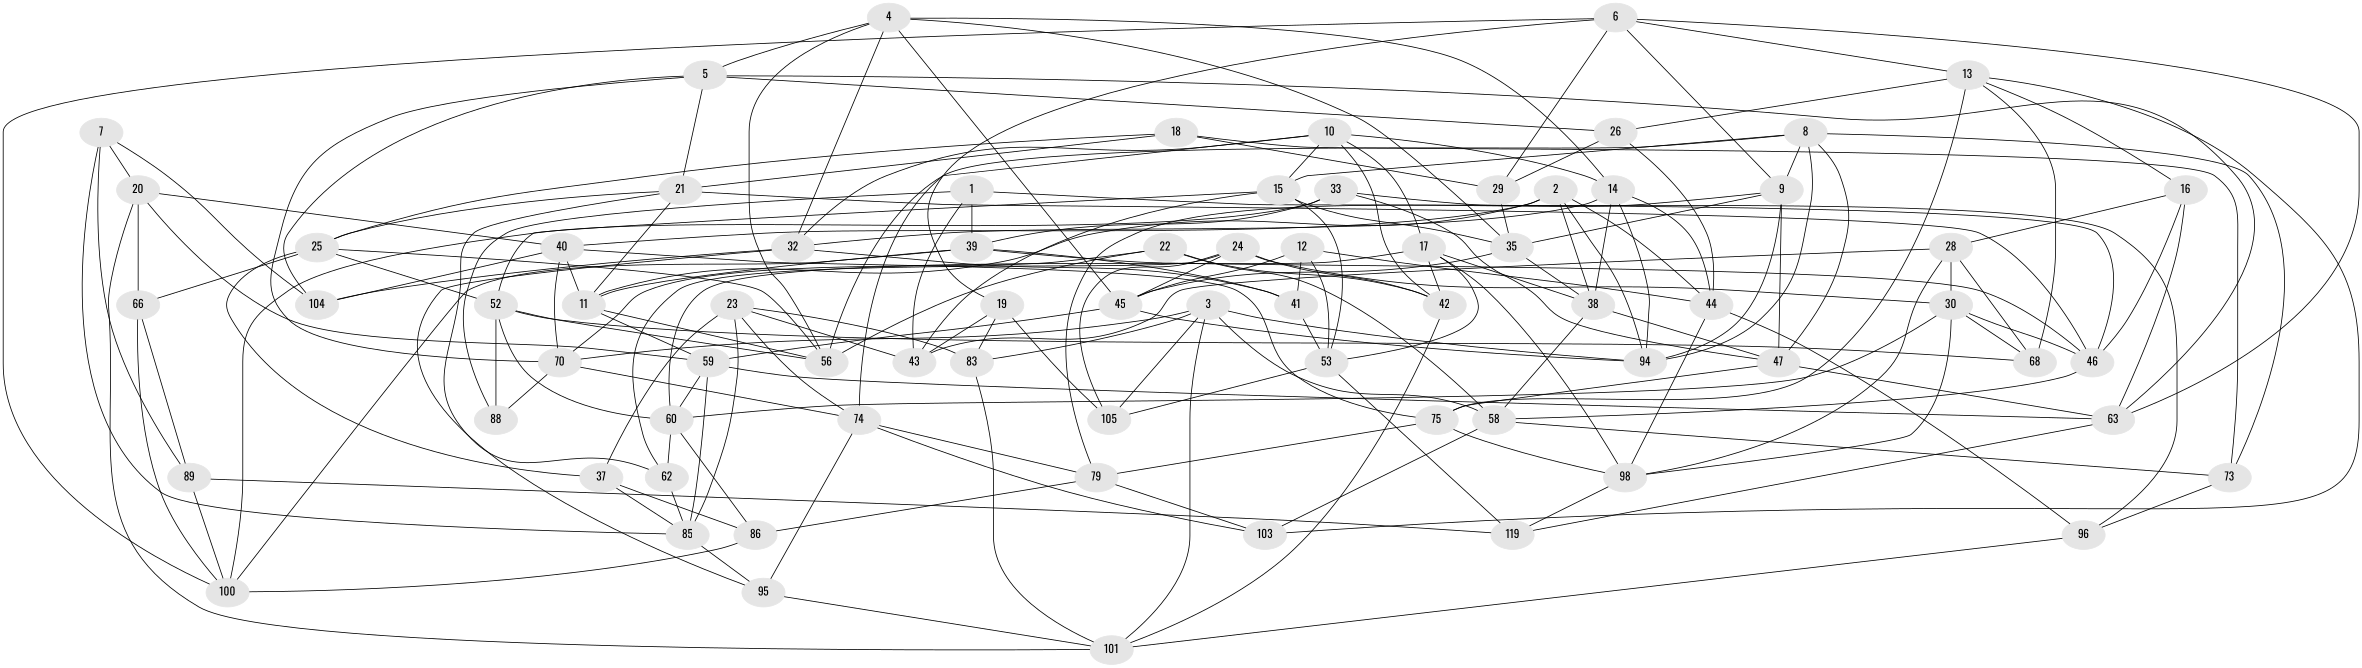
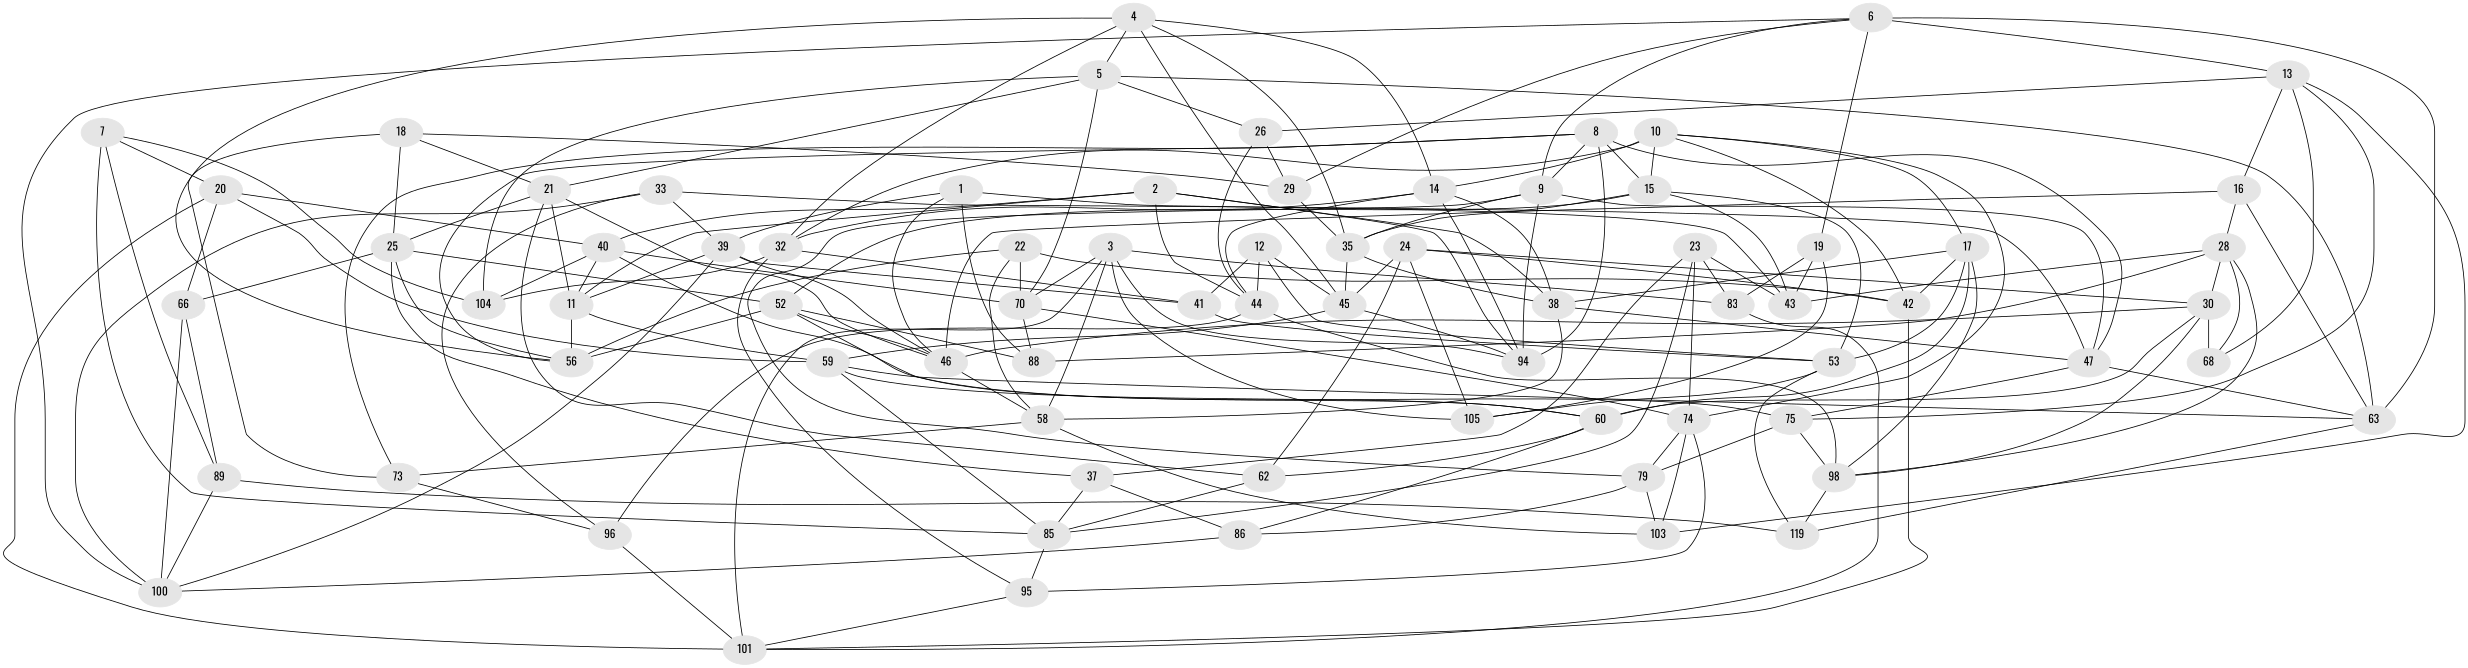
edge "28" -- "88": added
edge "52" -- "68": now "52" -- "46"
